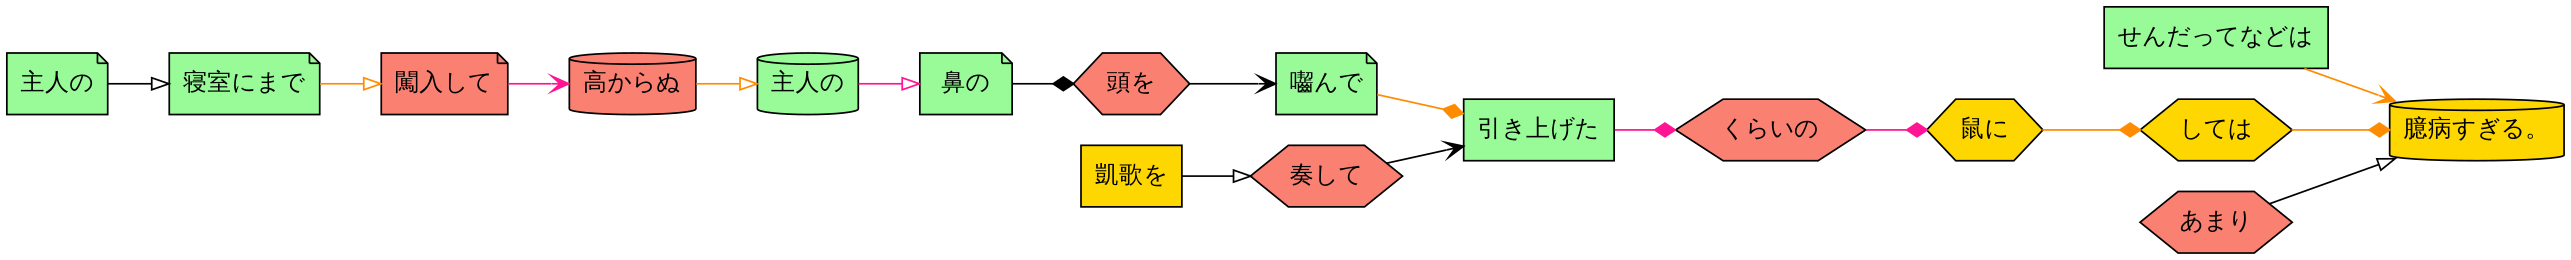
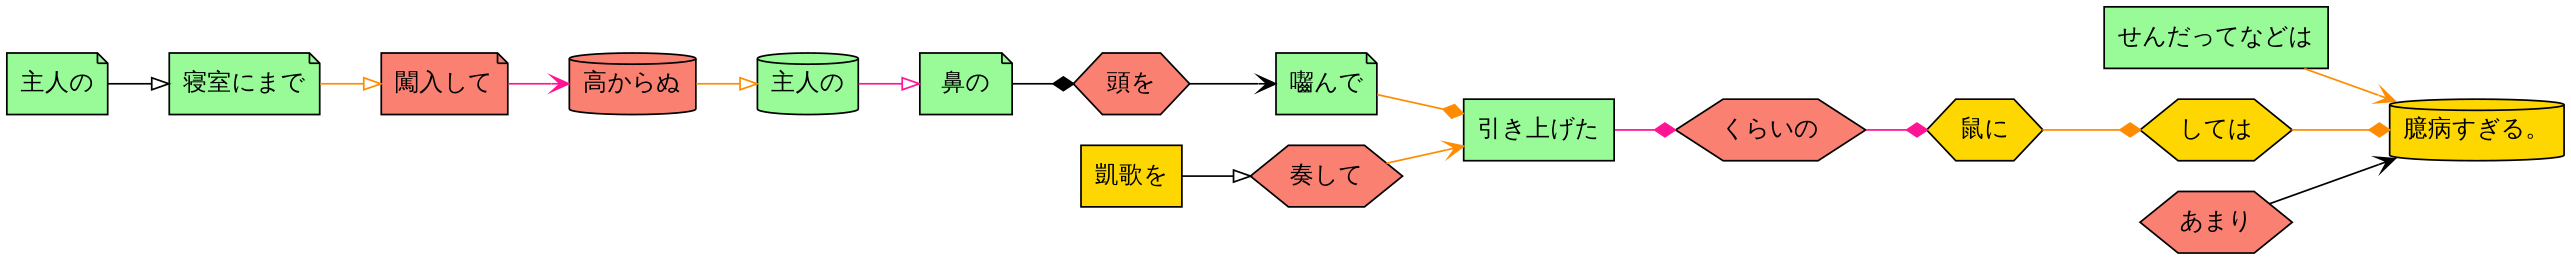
edge "奏して" -> "引き上げた": color black -> darkorange
edge "あまり" -> "臆病すぎる。": arrowhead onormal -> vee
